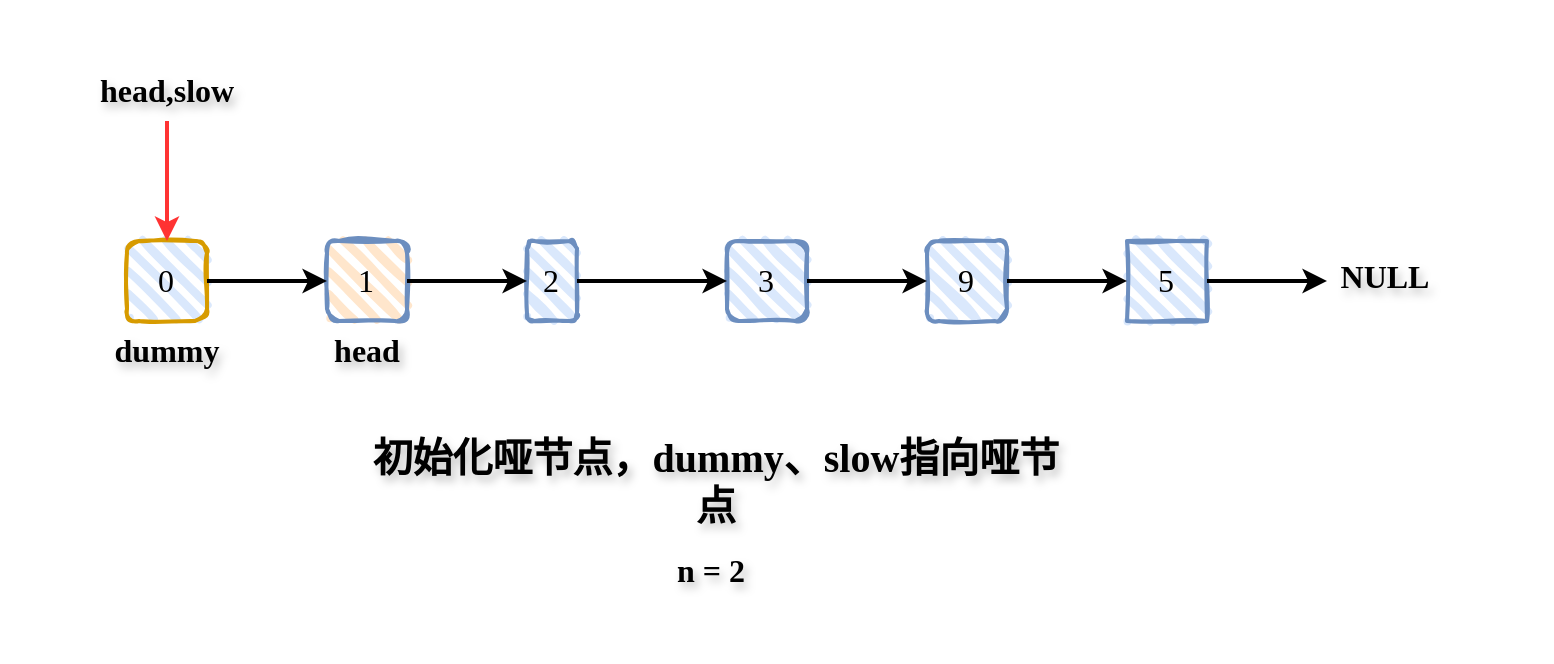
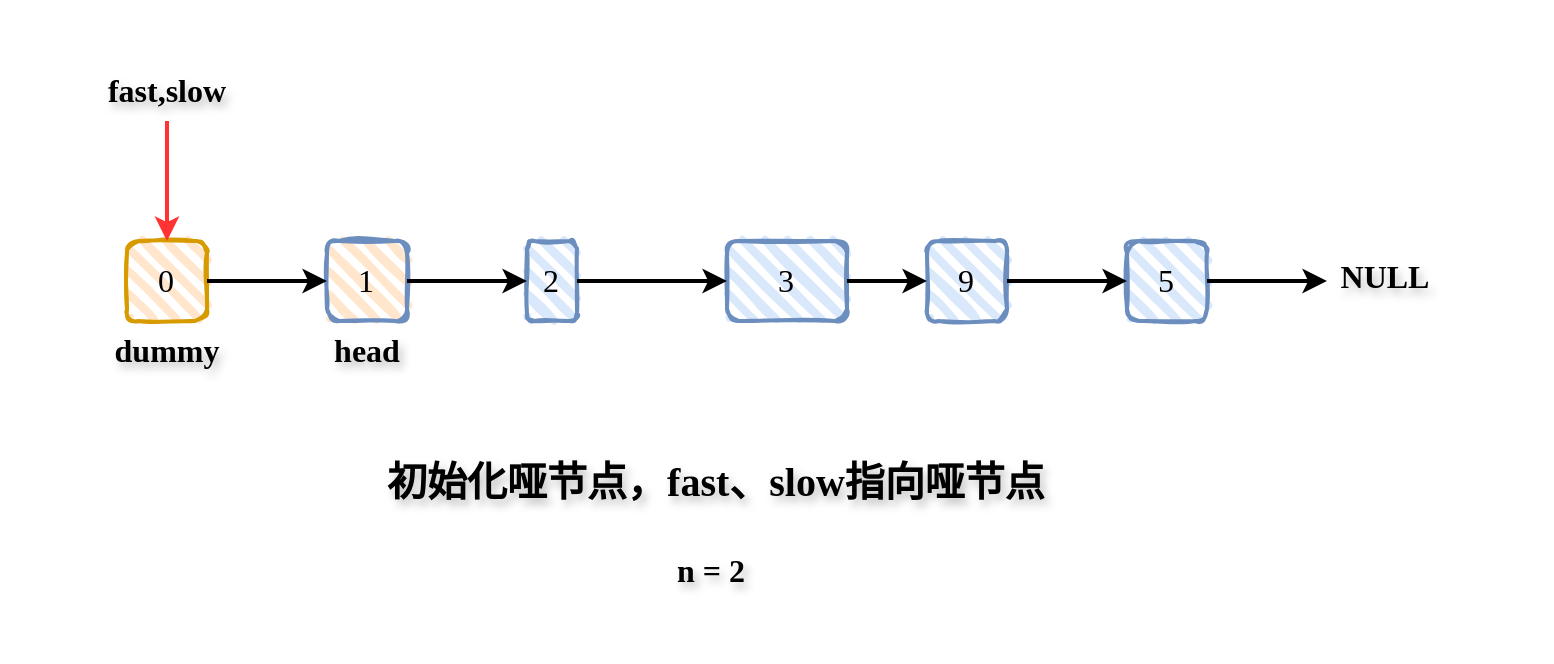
node "head,slow": label "head,slow" -> "fast,slow"
node "0": fillcolor #dae8fc -> #ffe6cc
node "3": size 80x80 -> 120x80
node "5": shape rectangle -> rounded rectangle
node "初始化哑节点，dummy、slow指向哑节点": label "初始化哑节点，dummy、slow指向哑节点" -> "初始化哑节点，fast、slow指向哑节点"
